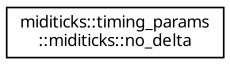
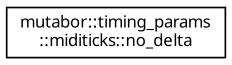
node "miditicks::timing_params ::miditicks::no_delta": label "miditicks::timing_params ::miditicks::no_delta" -> "mutabor::timing_params ::miditicks::no_delta"
